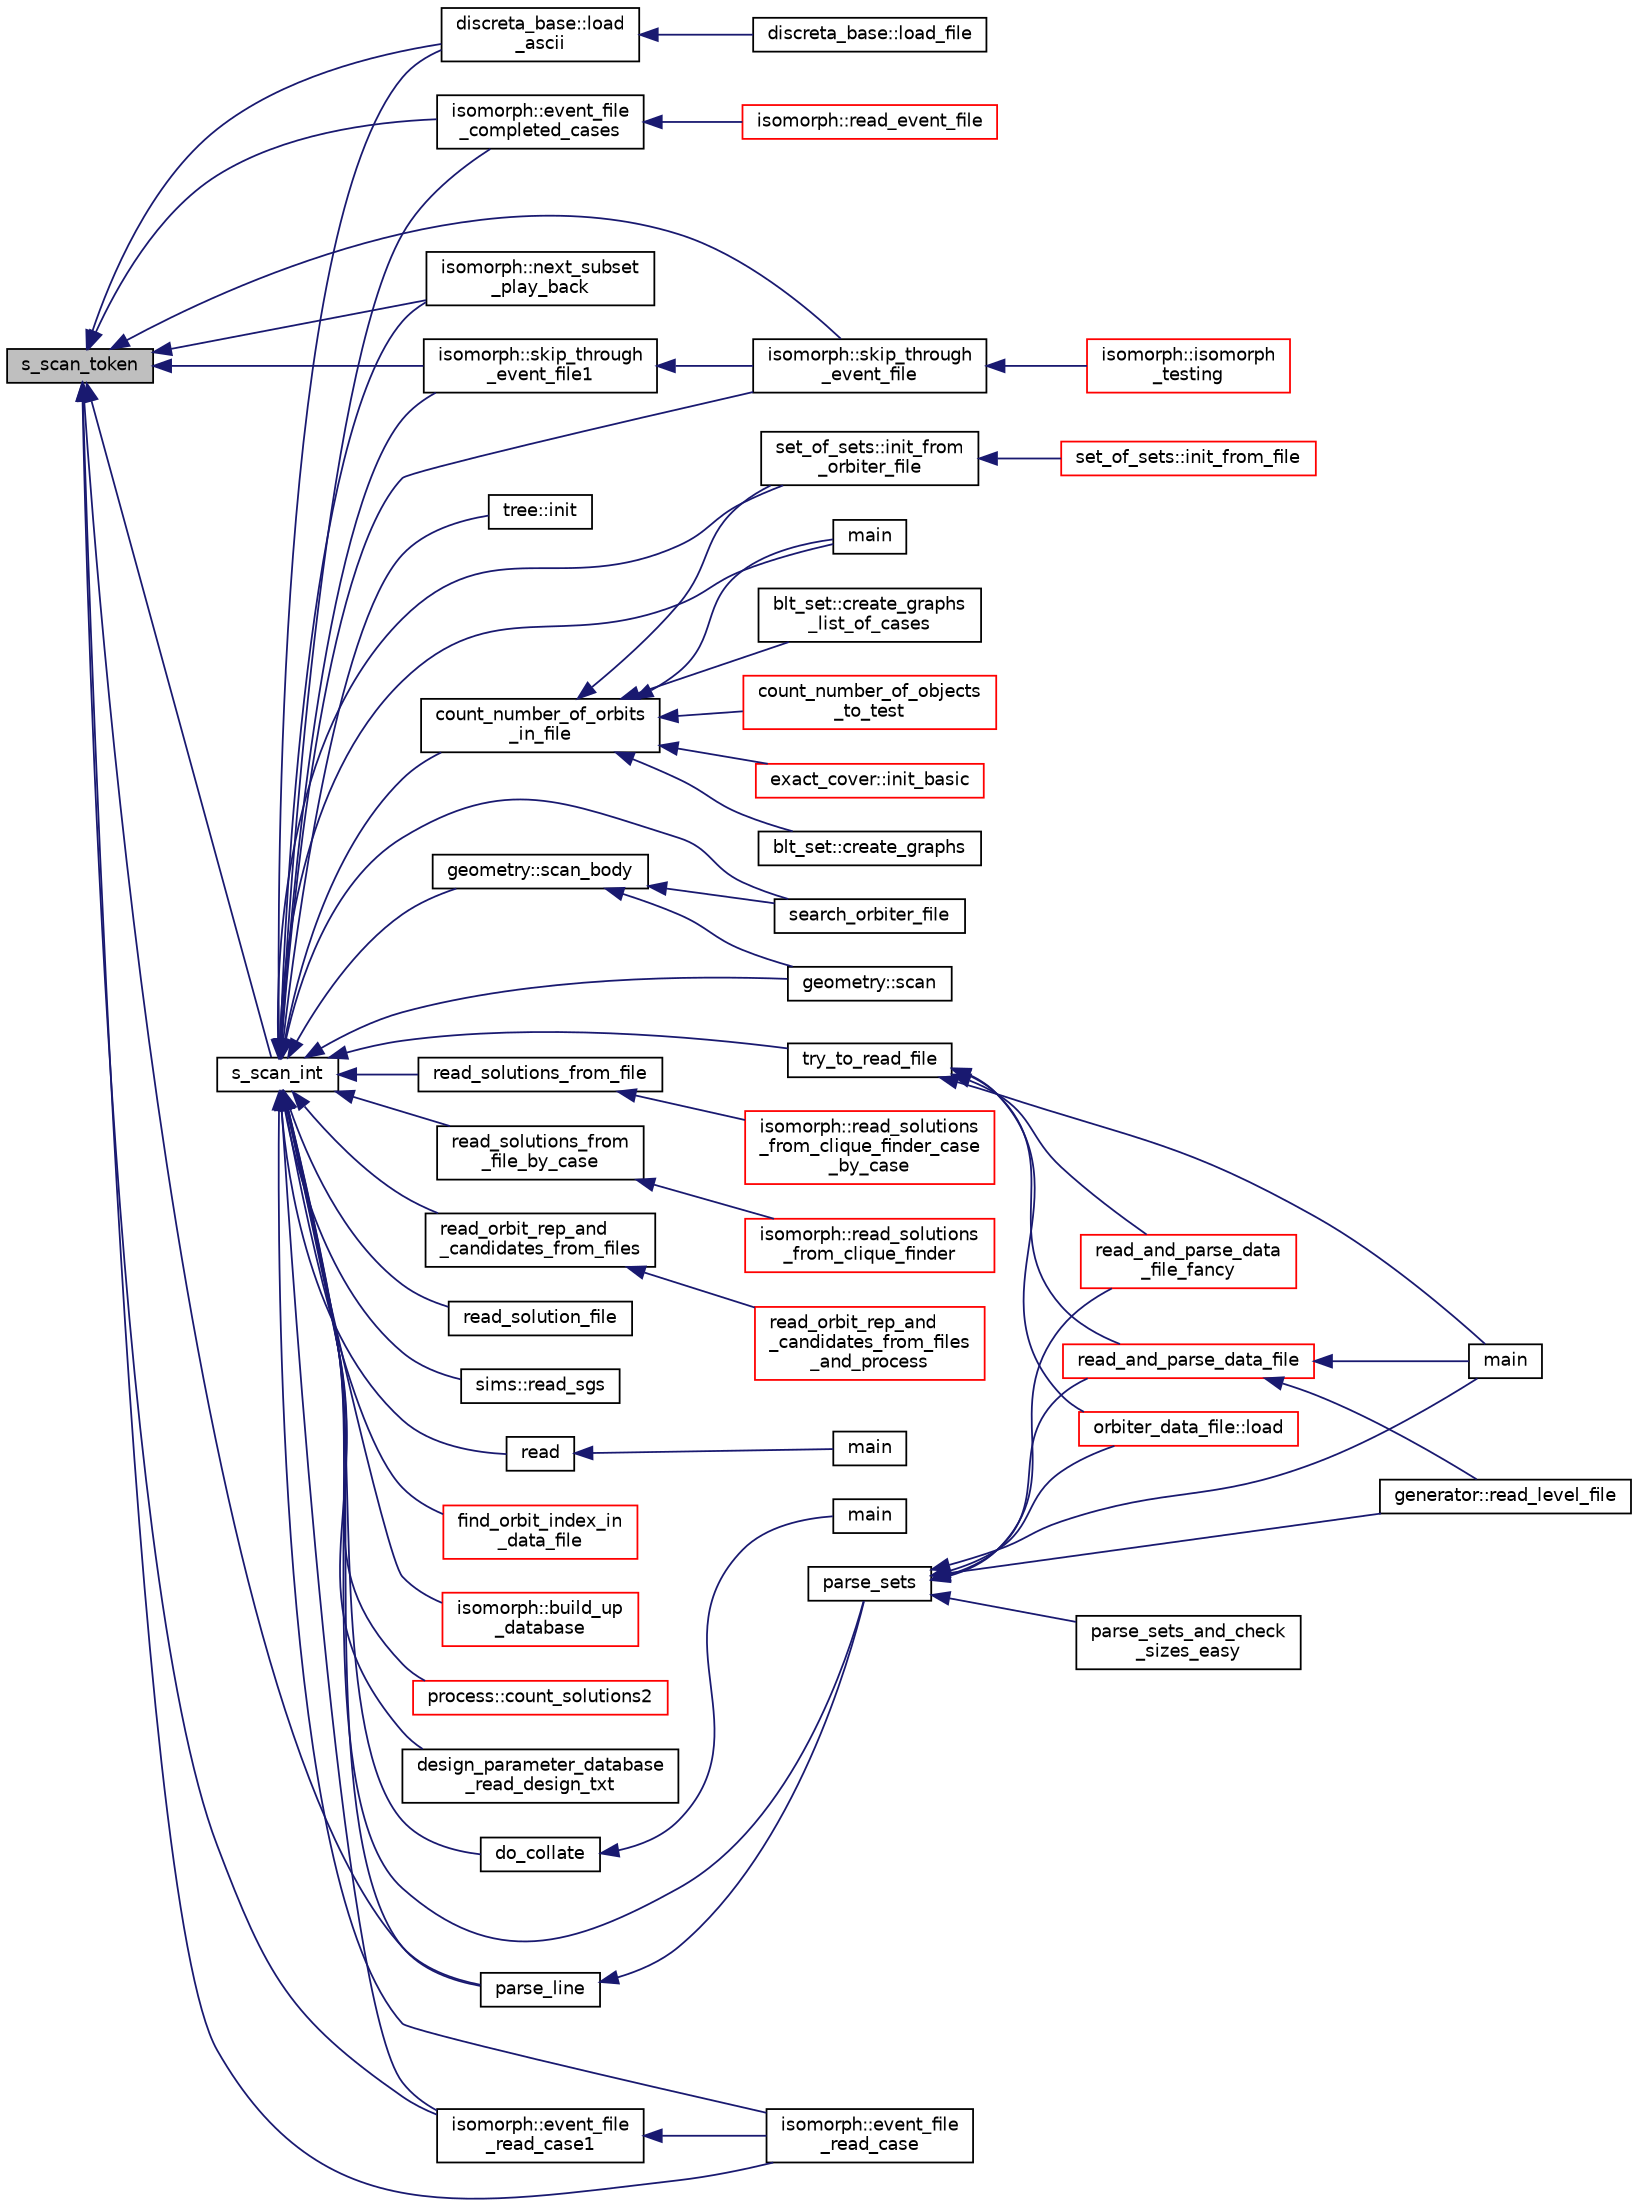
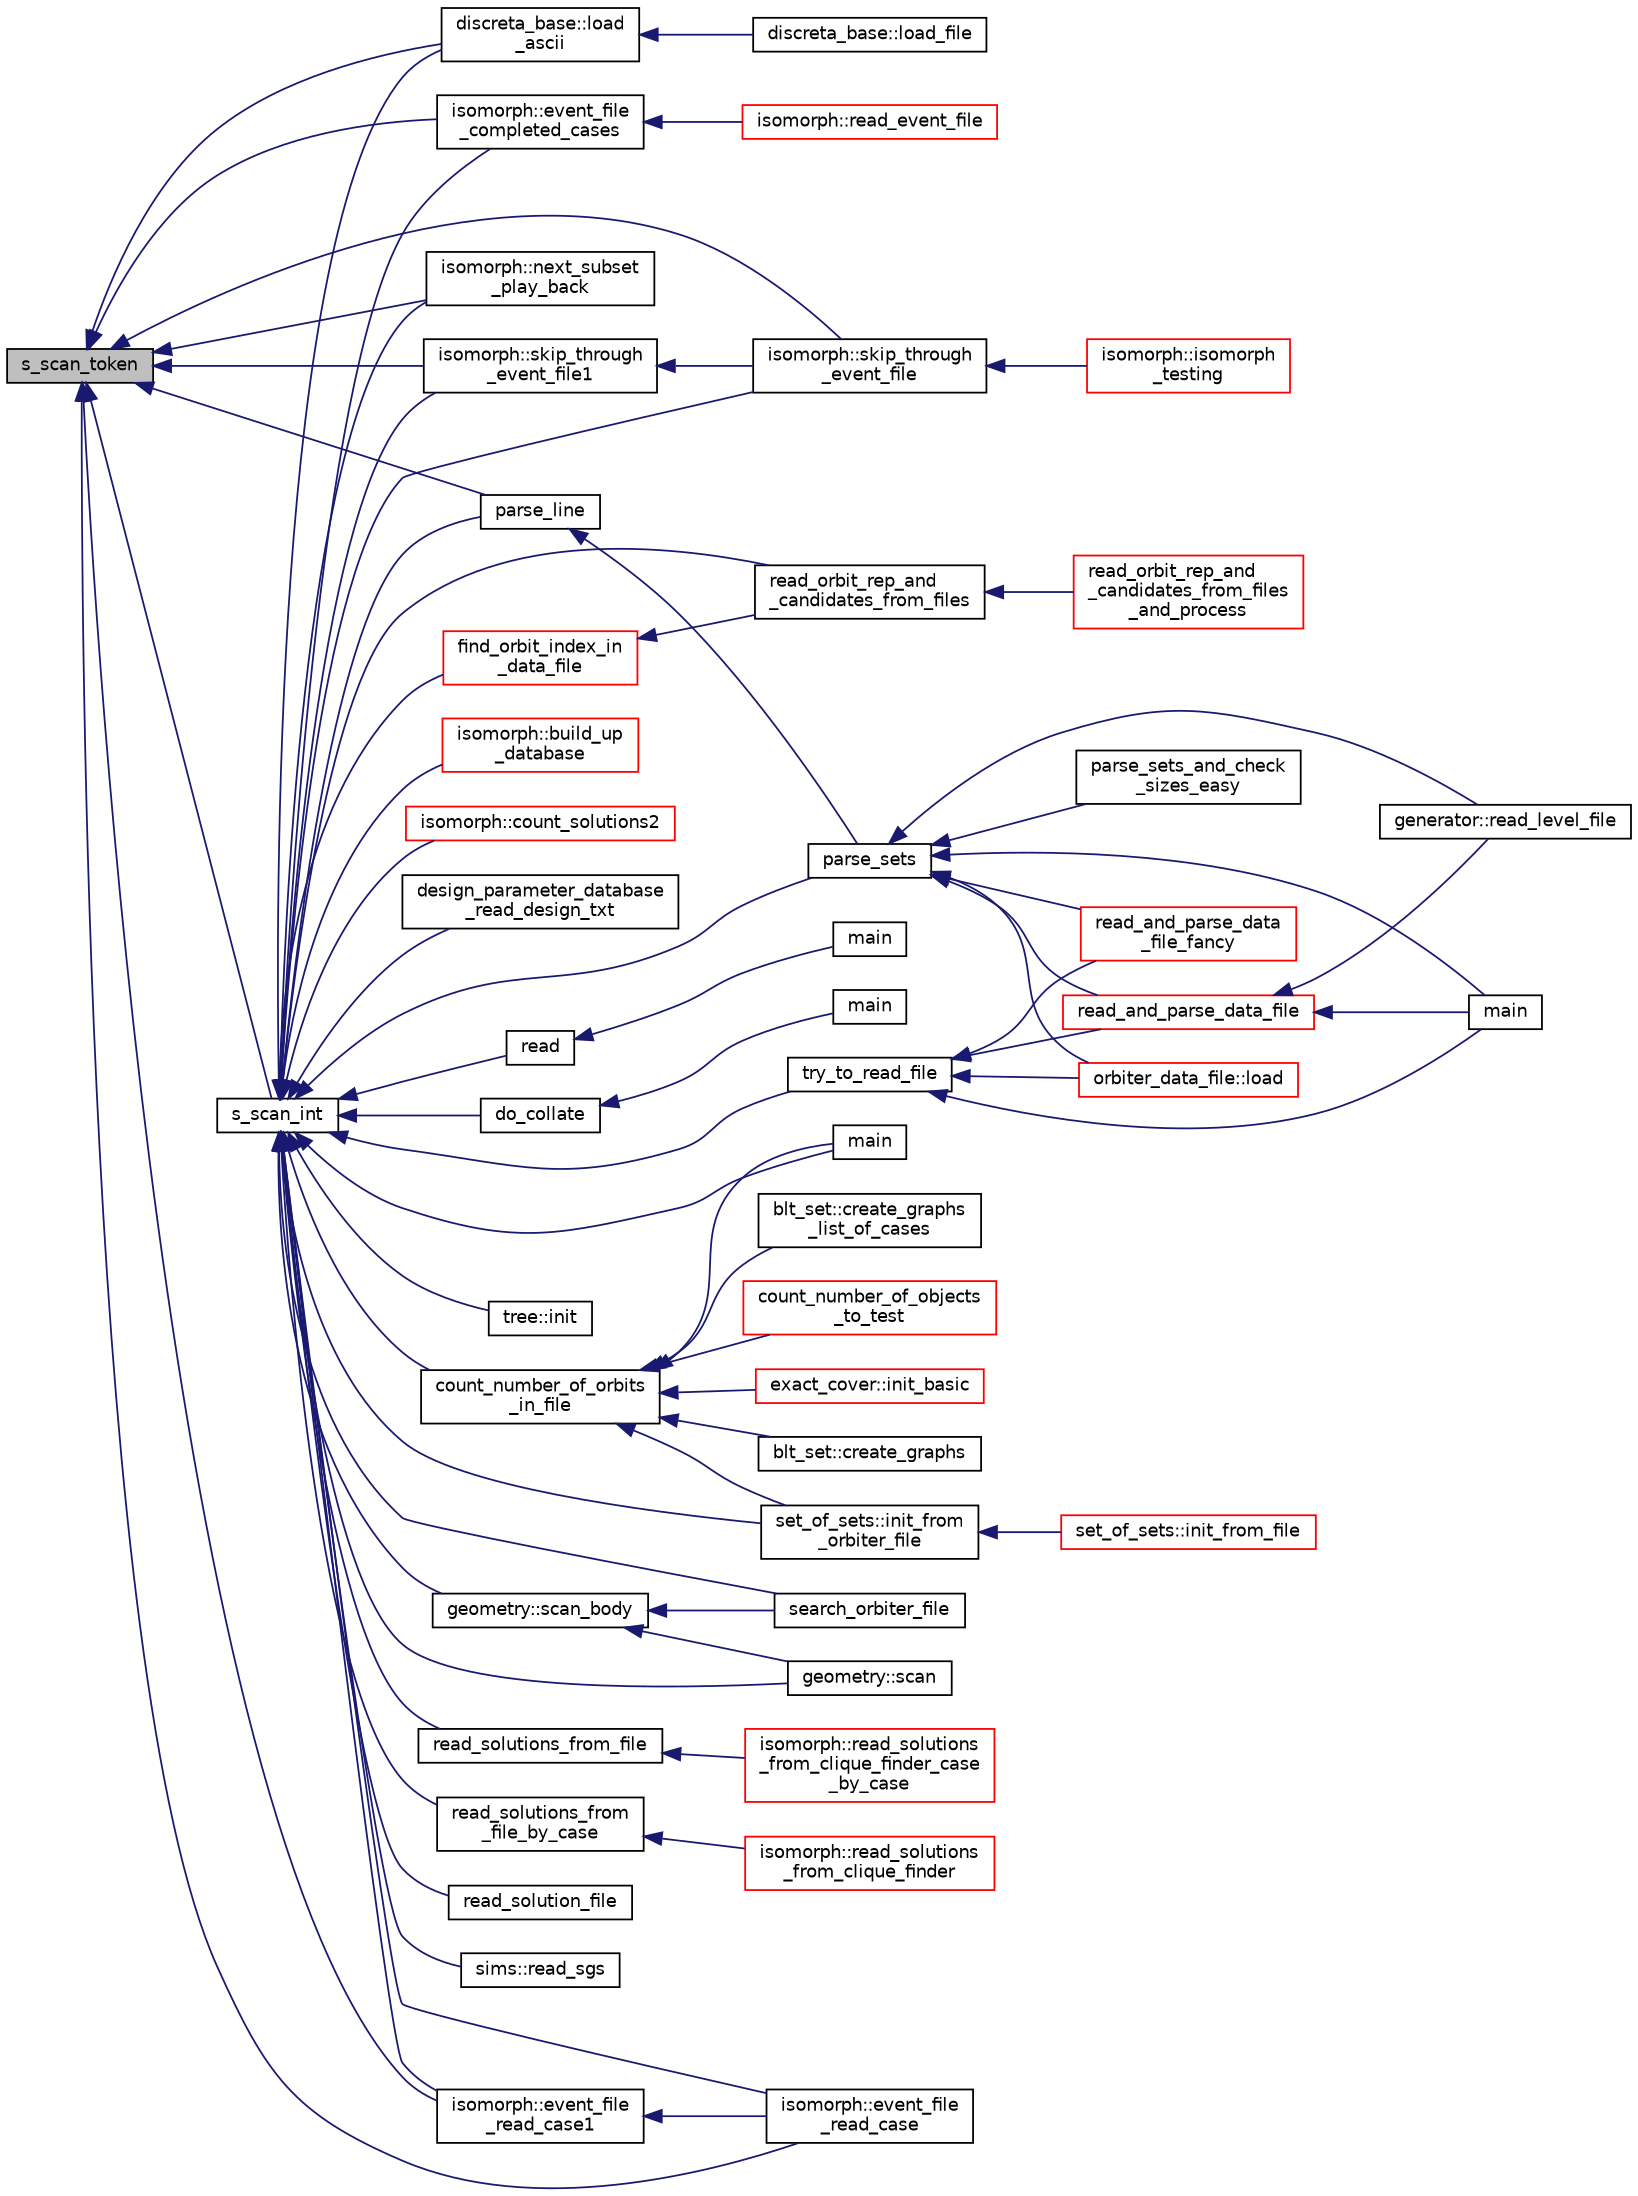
edge "read_orbit_rep_and _candidates_from_files" -> "find_orbit_index_in _data_file": added
node "process::count_solutions2": label "process::count_solutions2" -> "isomorph::count_solutions2"
